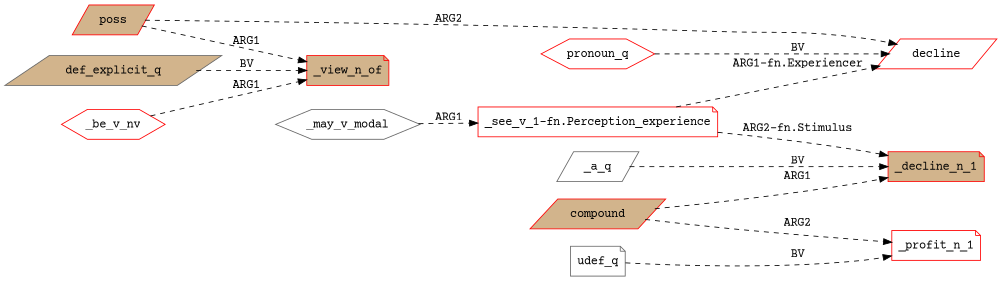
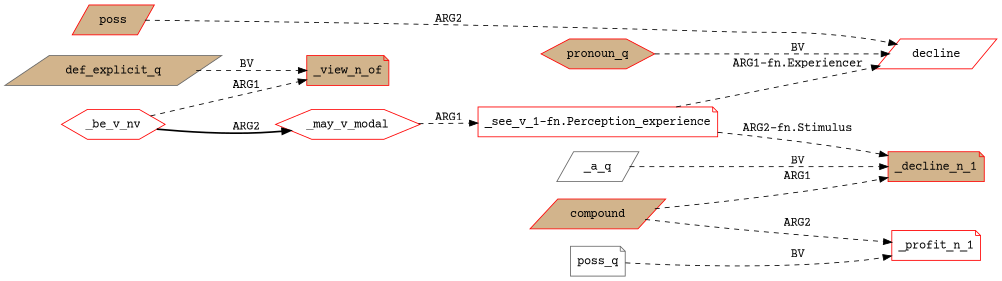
edge "poss" -> "_view_n_of": removed, label "ARG1"
node "pronoun_q": fillcolor white -> tan
node "_may_v_modal": color gray40 -> red
edge "_be_v_nv" -> "_may_v_modal": added, label "ARG2"
node "udef_q": label "udef_q" -> "poss_q"
